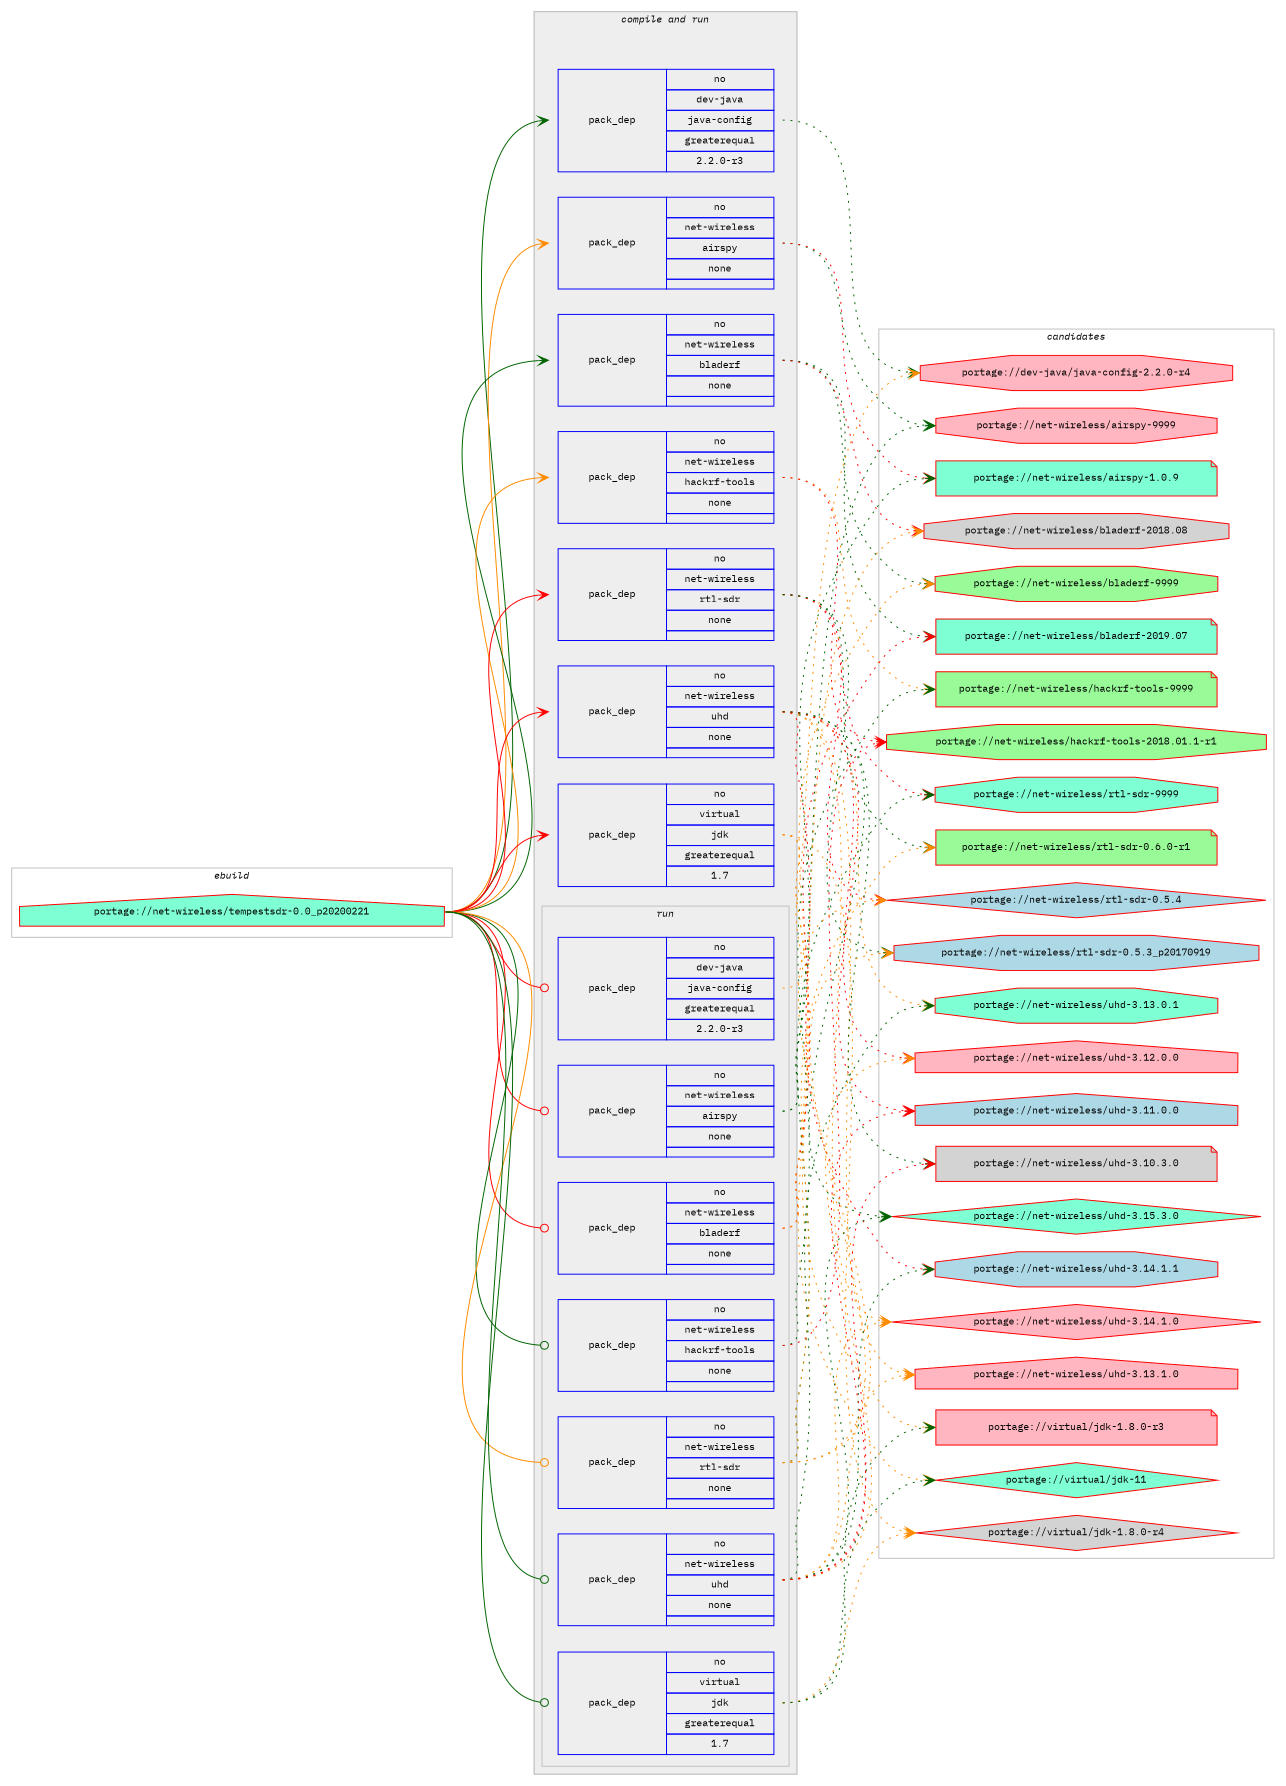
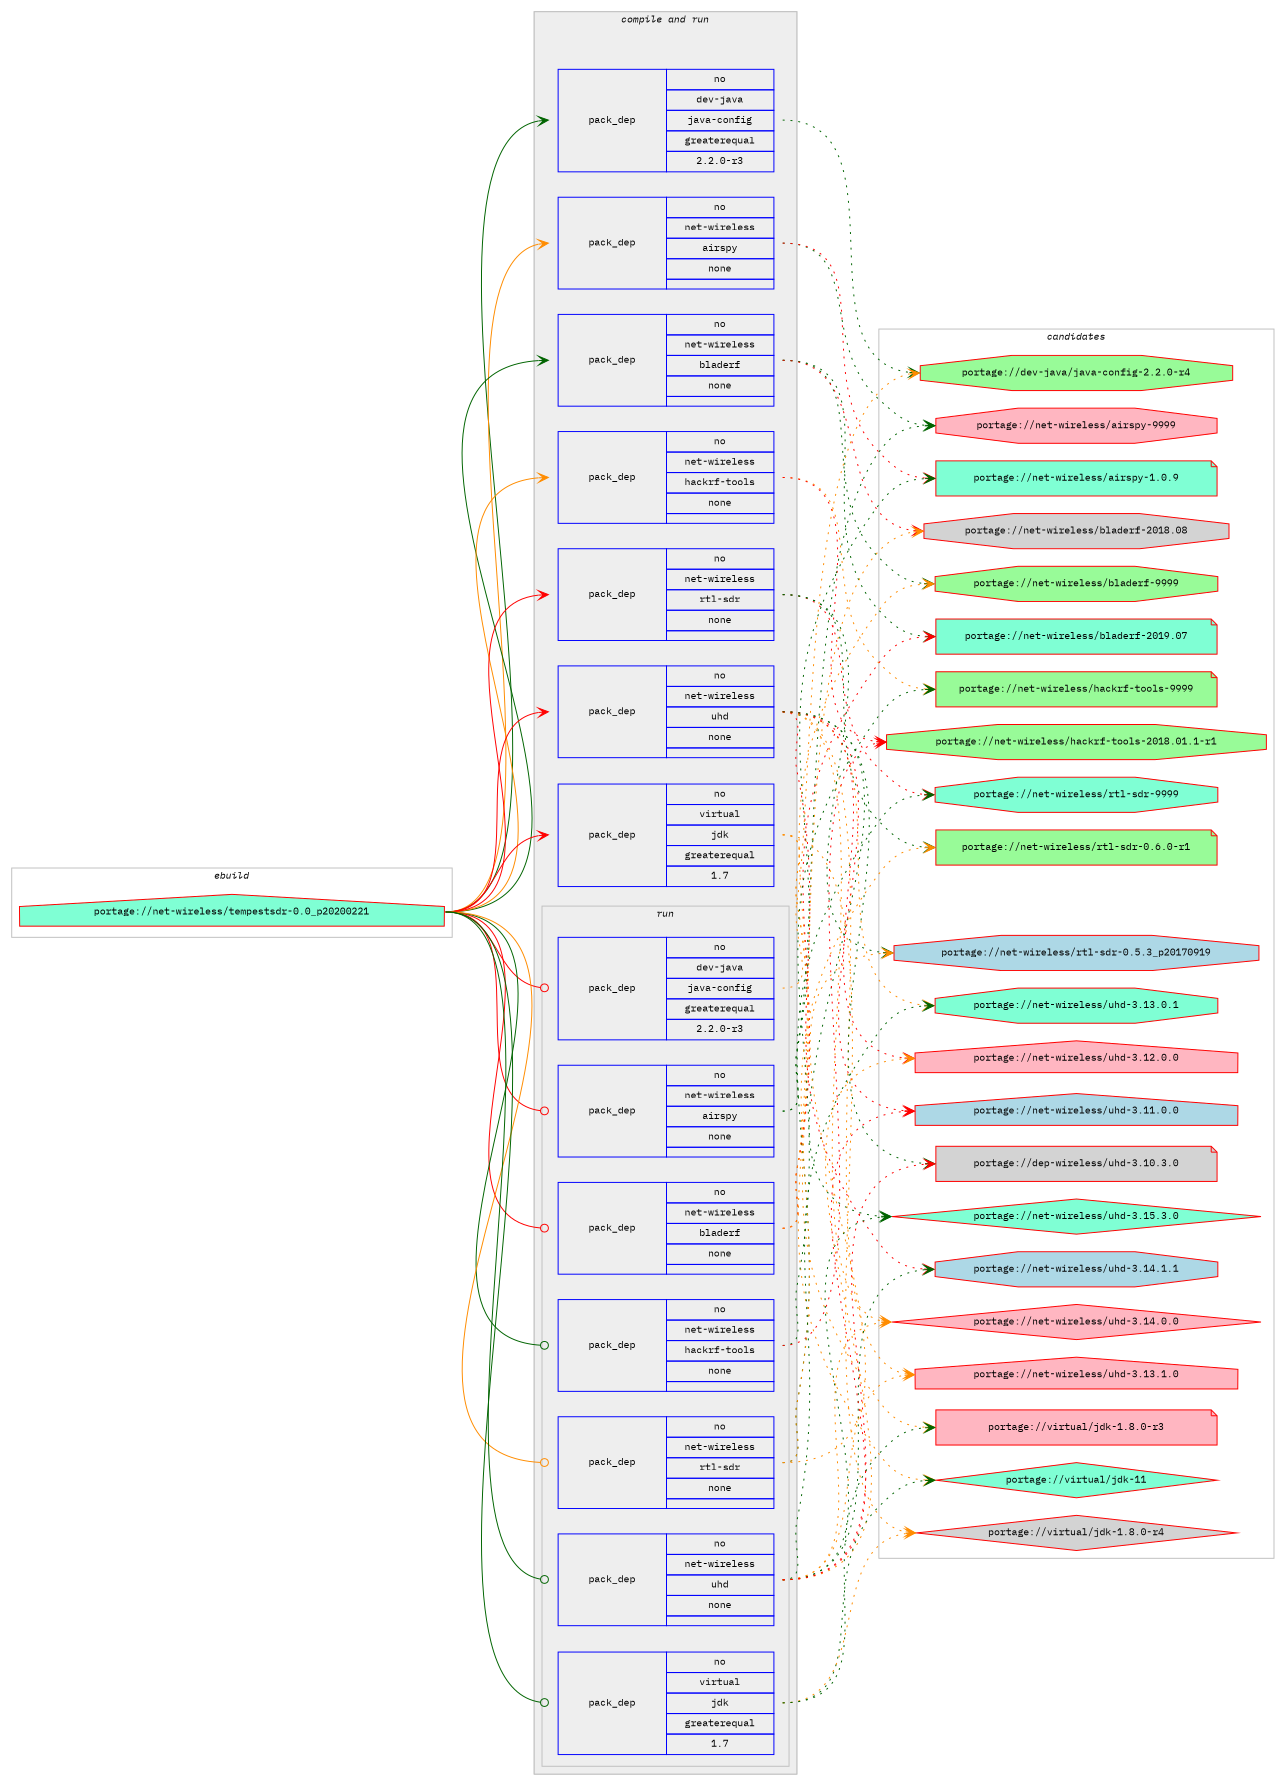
node "portage://dev-java/java-config-2.2.0-r4": fillcolor lightpink -> palegreen
node "portage://net-wireless/rtl-sdr-0.5.4": removed
node "portage://net-wireless/uhd-3.10.3.0": label "portage://net-wireless/uhd-3.10.3.0" -> "portage://dep-wireless/uhd-3.10.3.0"
node "portage://net-wireless/uhd-3.14.1.0": label "portage://net-wireless/uhd-3.14.1.0" -> "portage://net-wireless/uhd-3.14.0.0"
